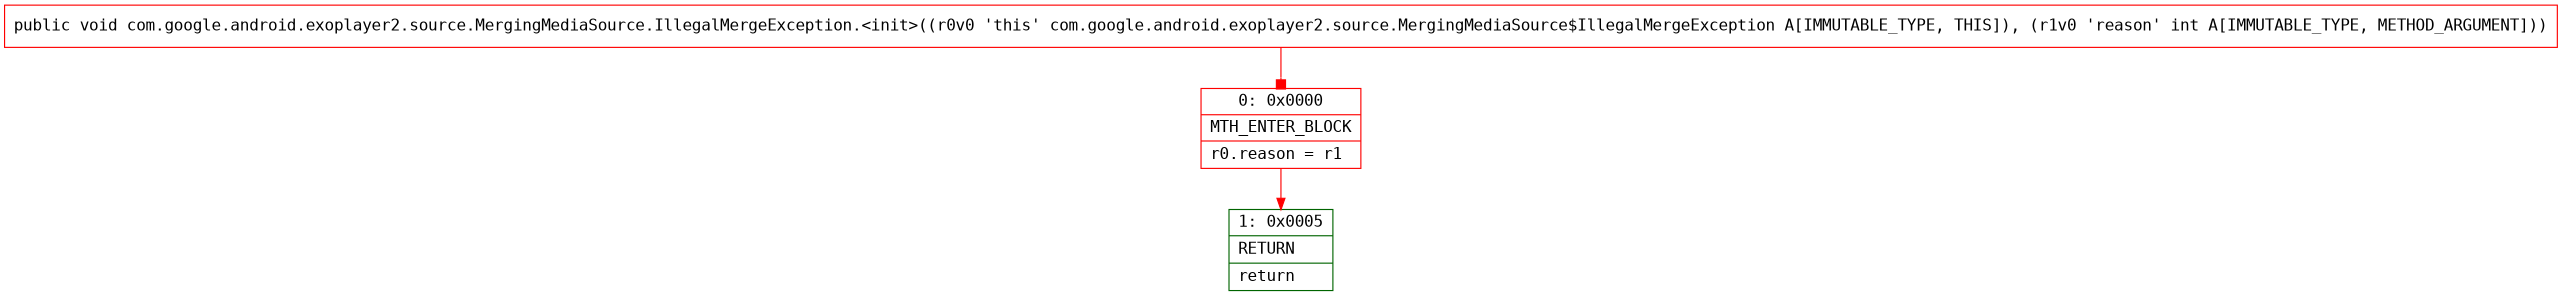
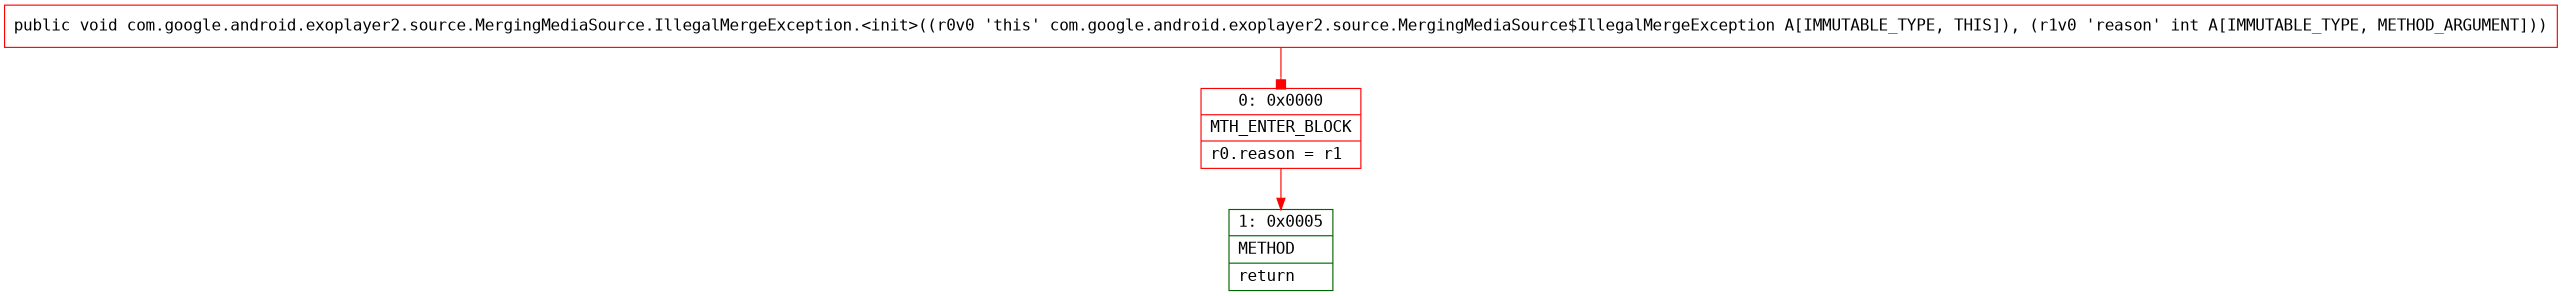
node "1: 0x0005": text "RETURN" -> "METHOD"
